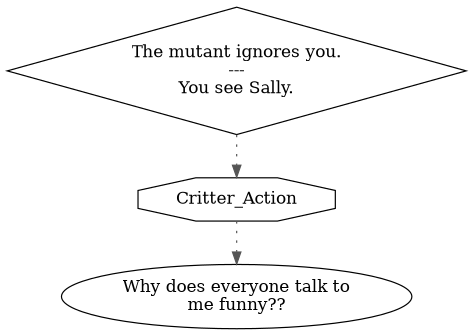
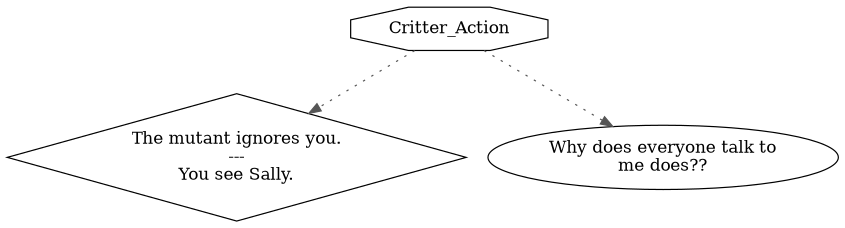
edge "The mutant ignores you. --- You see Sally." -> "Critter_Action": reversed
node "Why does everyone talk to me funny??": label "Why does everyone talk to me funny??" -> "Why does everyone talk to me does??"
